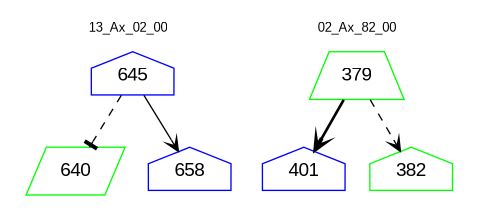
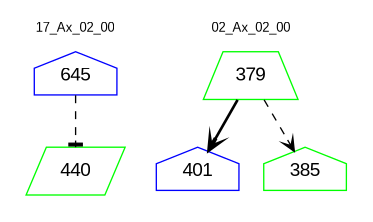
cluster "13_Ax_02_00": label "13_Ax_02_00" -> "17_Ax_02_00"
cluster "02_Ax_82_00": label "02_Ax_82_00" -> "02_Ax_02_00"
node "640": label "640" -> "440"
node "658": removed
node "382": label "382" -> "385"
